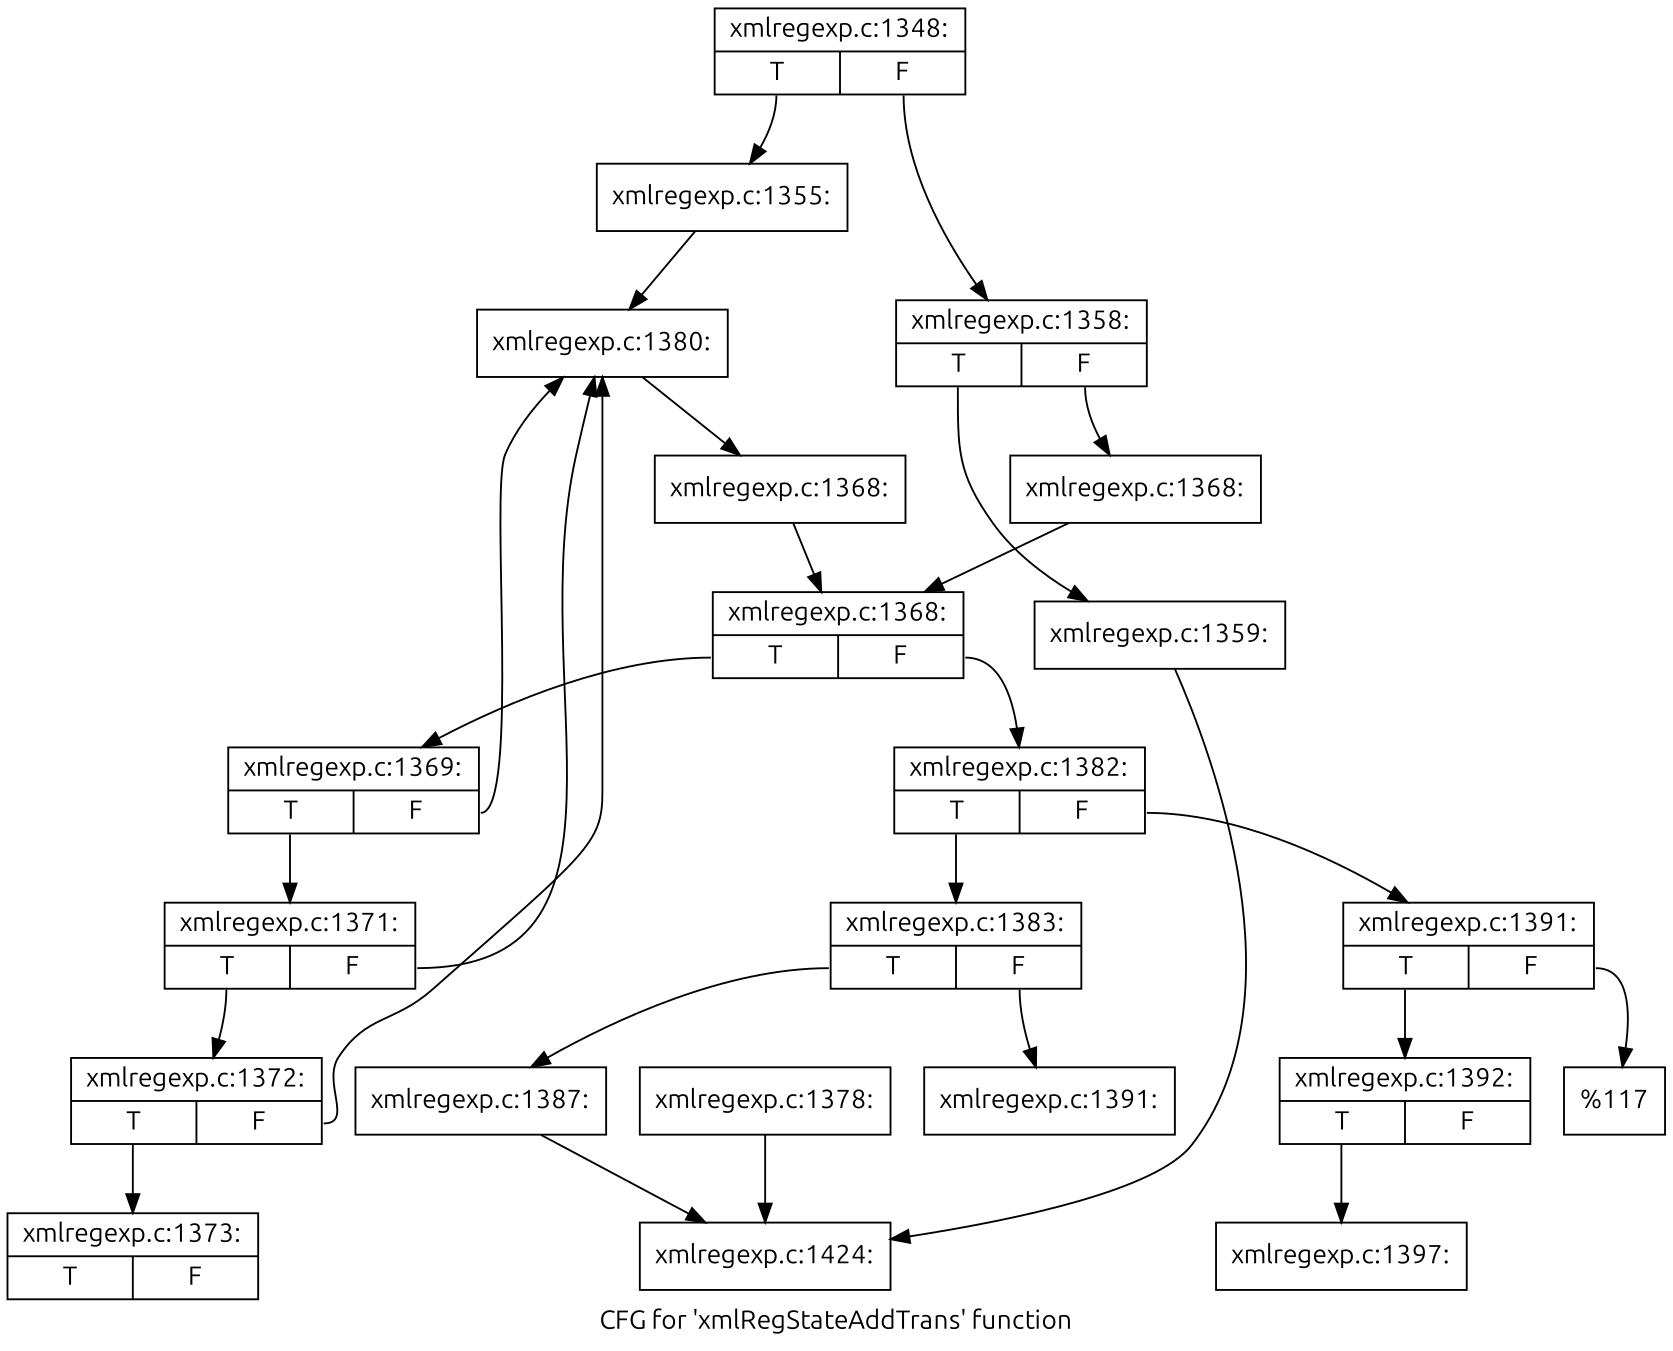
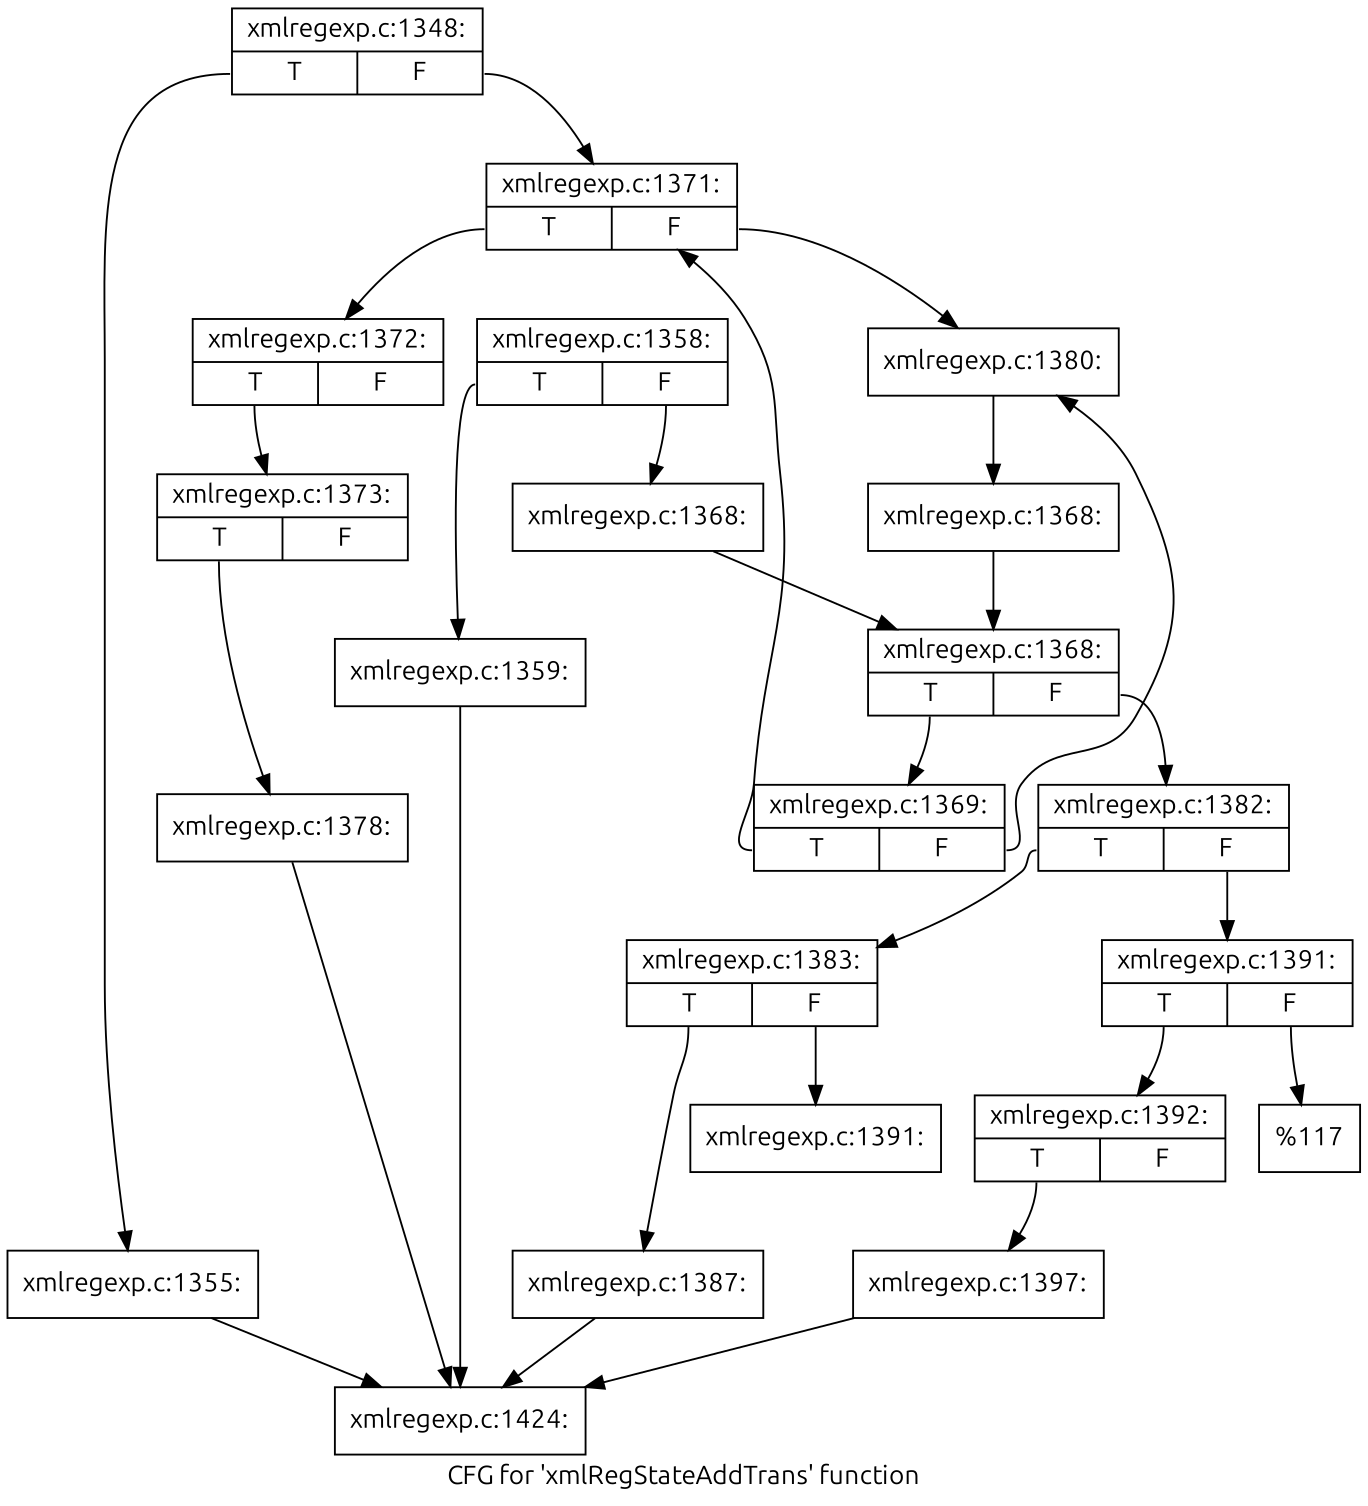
edge "xmlregexp.c:1348:" -> "xmlregexp.c:1358:": now "xmlregexp.c:1348:" -> "xmlregexp.c:1371:"
edge "xmlregexp.c:1355:" -> "xmlregexp.c:1380:": now "xmlregexp.c:1355:" -> "xmlregexp.c:1424:"
edge "xmlregexp.c:1373:" -> "xmlregexp.c:1378:": added
edge "xmlregexp.c:1372:" -> "xmlregexp.c:1380:": removed
edge "xmlregexp.c:1397:" -> "xmlregexp.c:1424:": added
